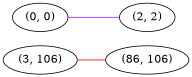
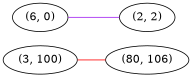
node "(0, 0)": label "(0, 0)" -> "(6, 0)"
node "(3, 106)": label "(3, 106)" -> "(3, 100)"
node "(86, 106)": label "(86, 106)" -> "(80, 106)"
